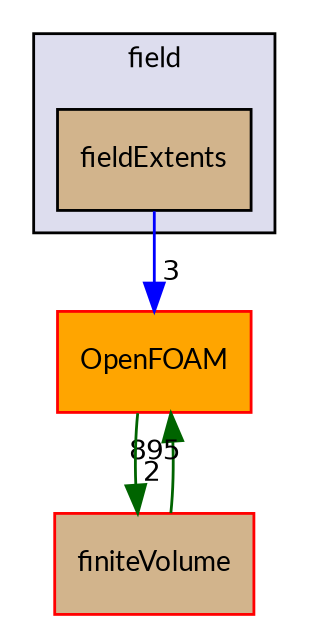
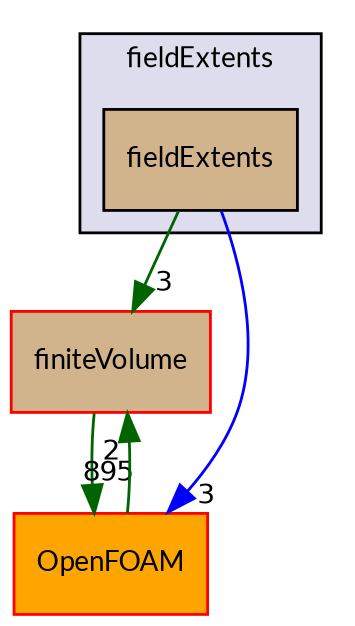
cluster "field": label "field" -> "fieldExtents"
edge "fieldExtents" -> "finiteVolume": added
